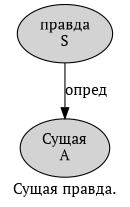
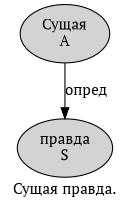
edge "правда S" -> "Сущая A": reversed
